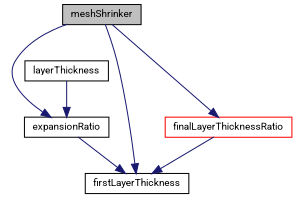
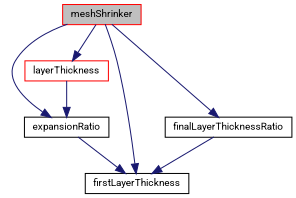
node "meshShrinker": color black -> red
edge "meshShrinker" -> "layerThickness": added
node "layerThickness": color black -> red
node "finalLayerThicknessRatio": color red -> black
